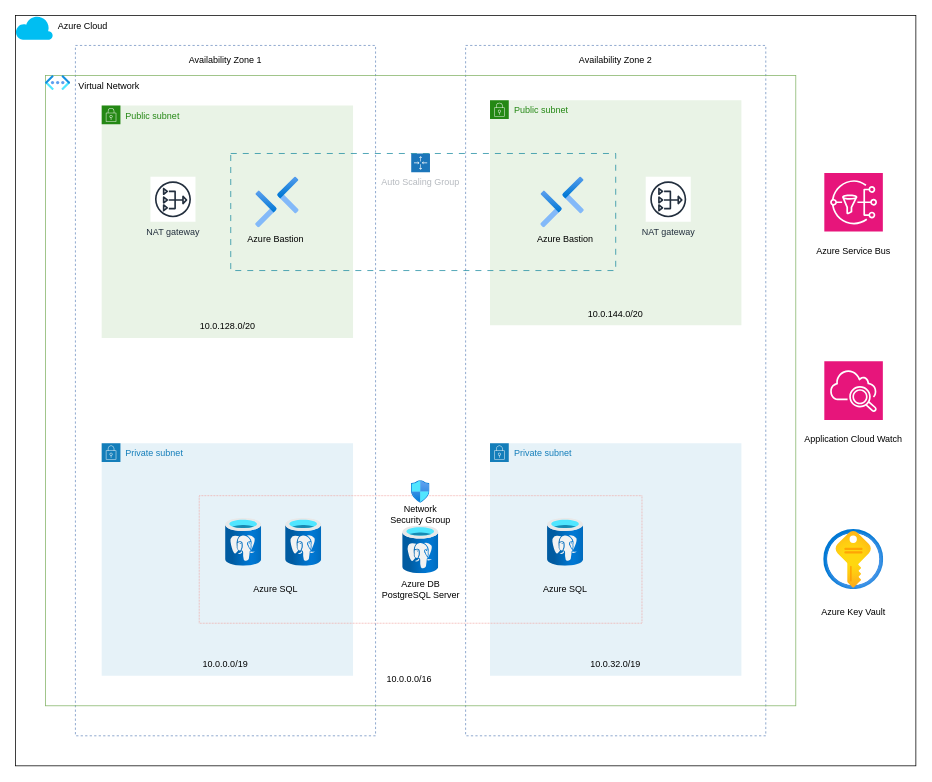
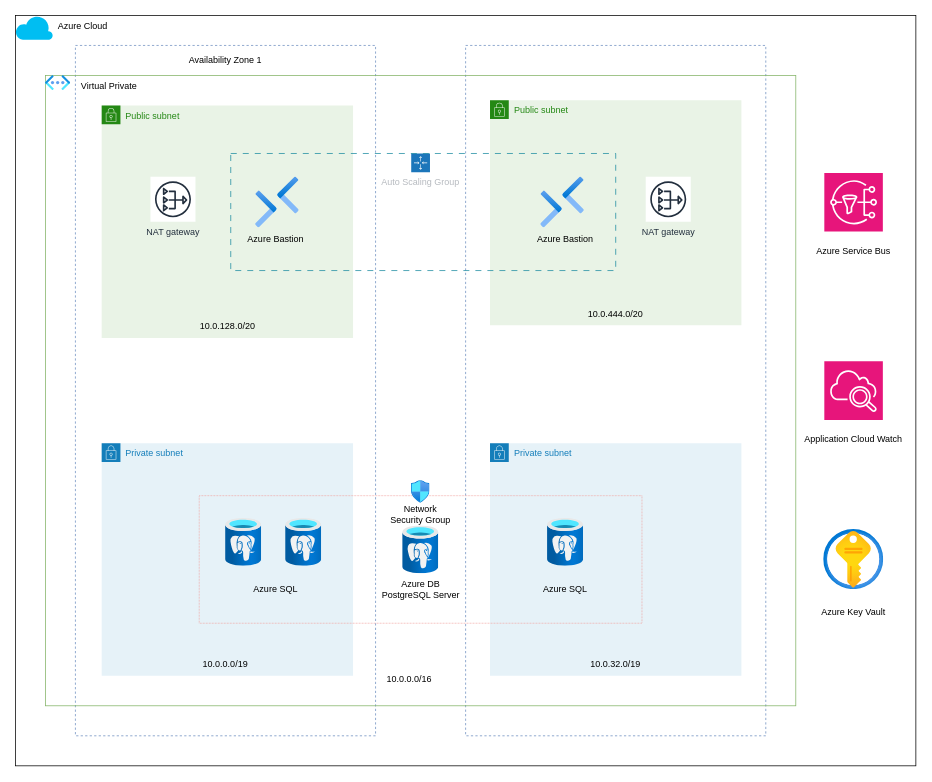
node "Availability Zone 2": removed
node "Virtual Network": label "Virtual Network" -> "Virtual Private"
node "10.0.144.0/20": label "10.0.144.0/20" -> "10.0.444.0/20"
